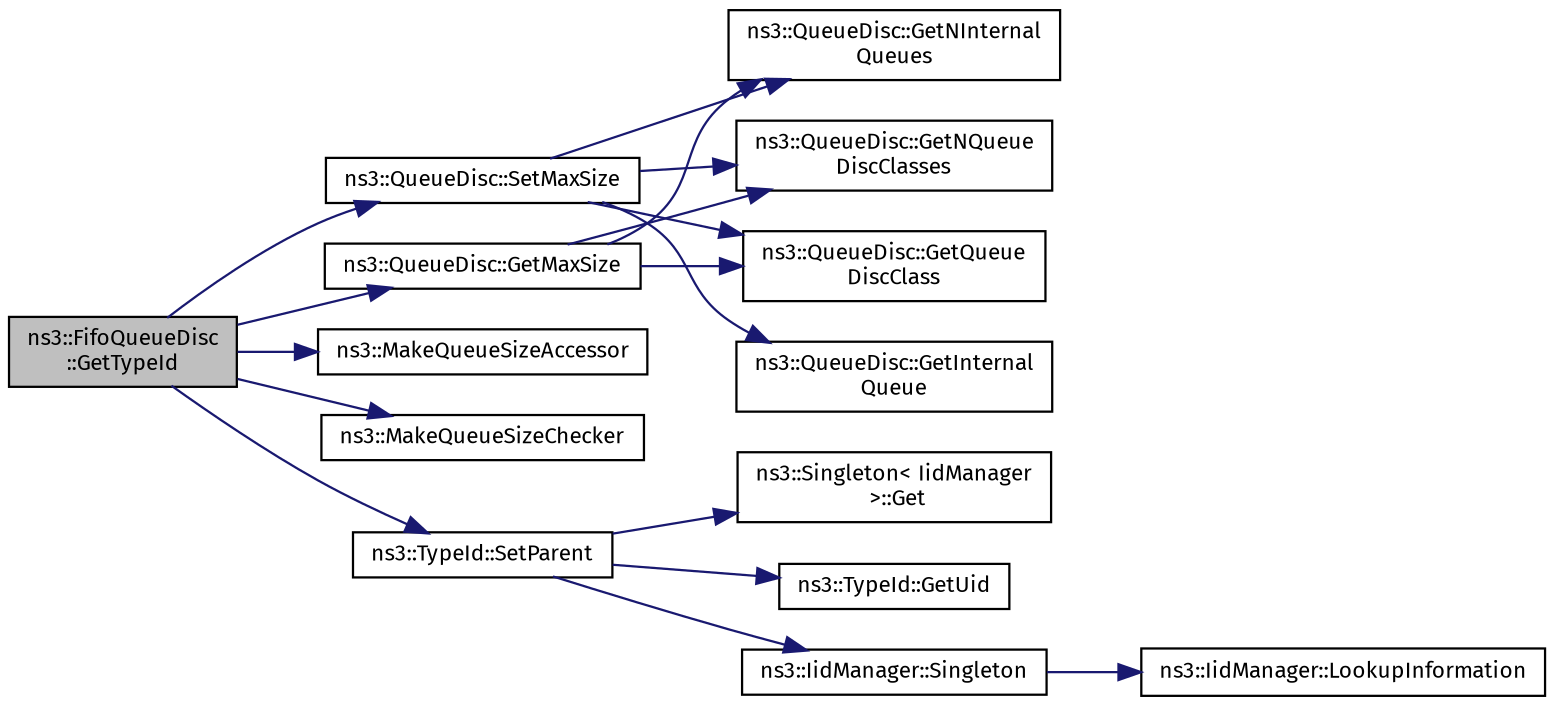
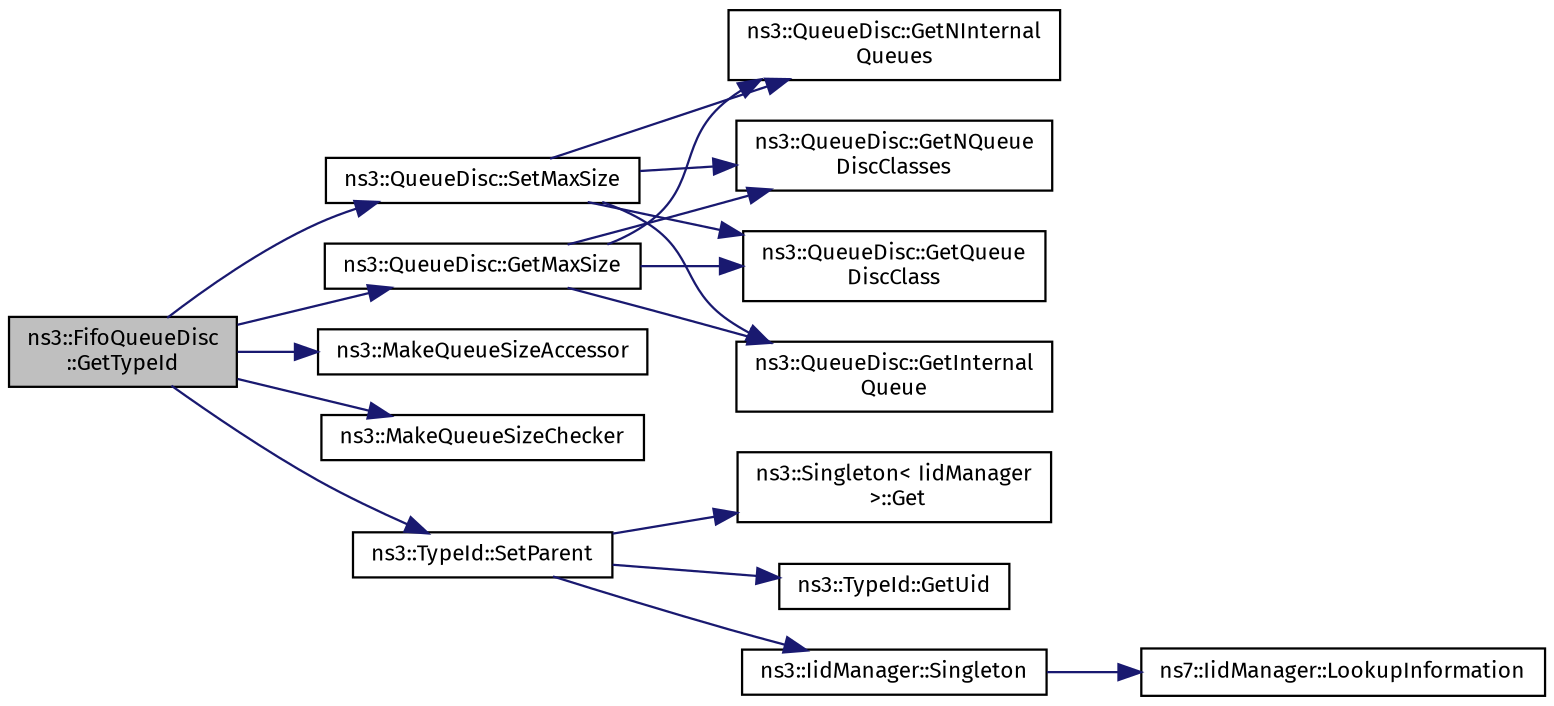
edge "ns3::QueueDisc::GetMaxSize" -> "ns3::QueueDisc::GetInternal Queue": added
node "ns3::IidManager::LookupInformation": label "ns3::IidManager::LookupInformation" -> "ns7::IidManager::LookupInformation"
